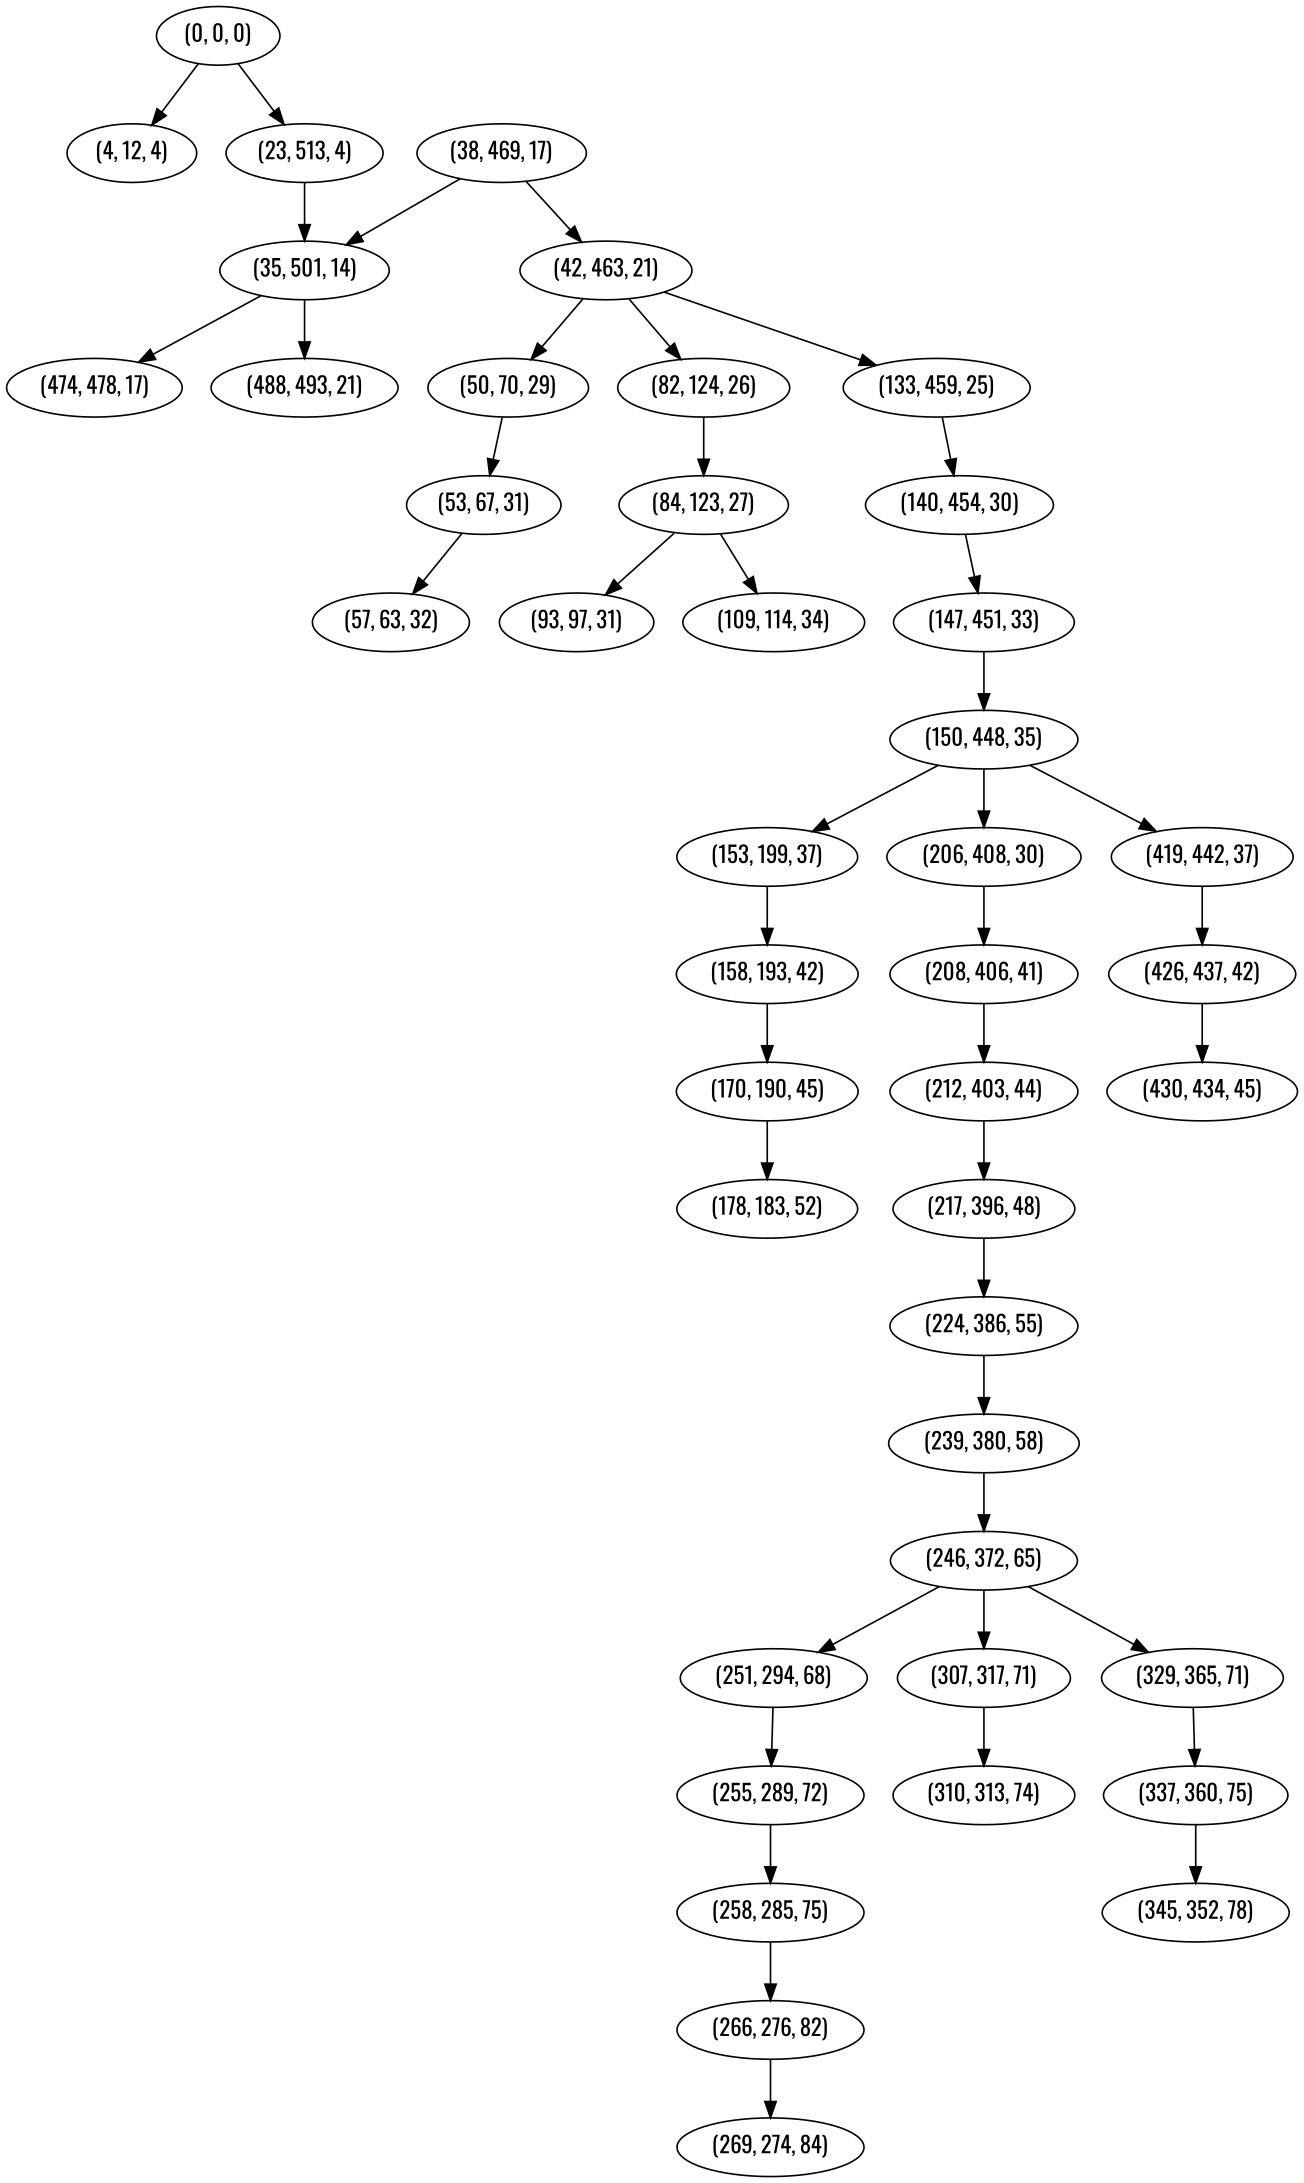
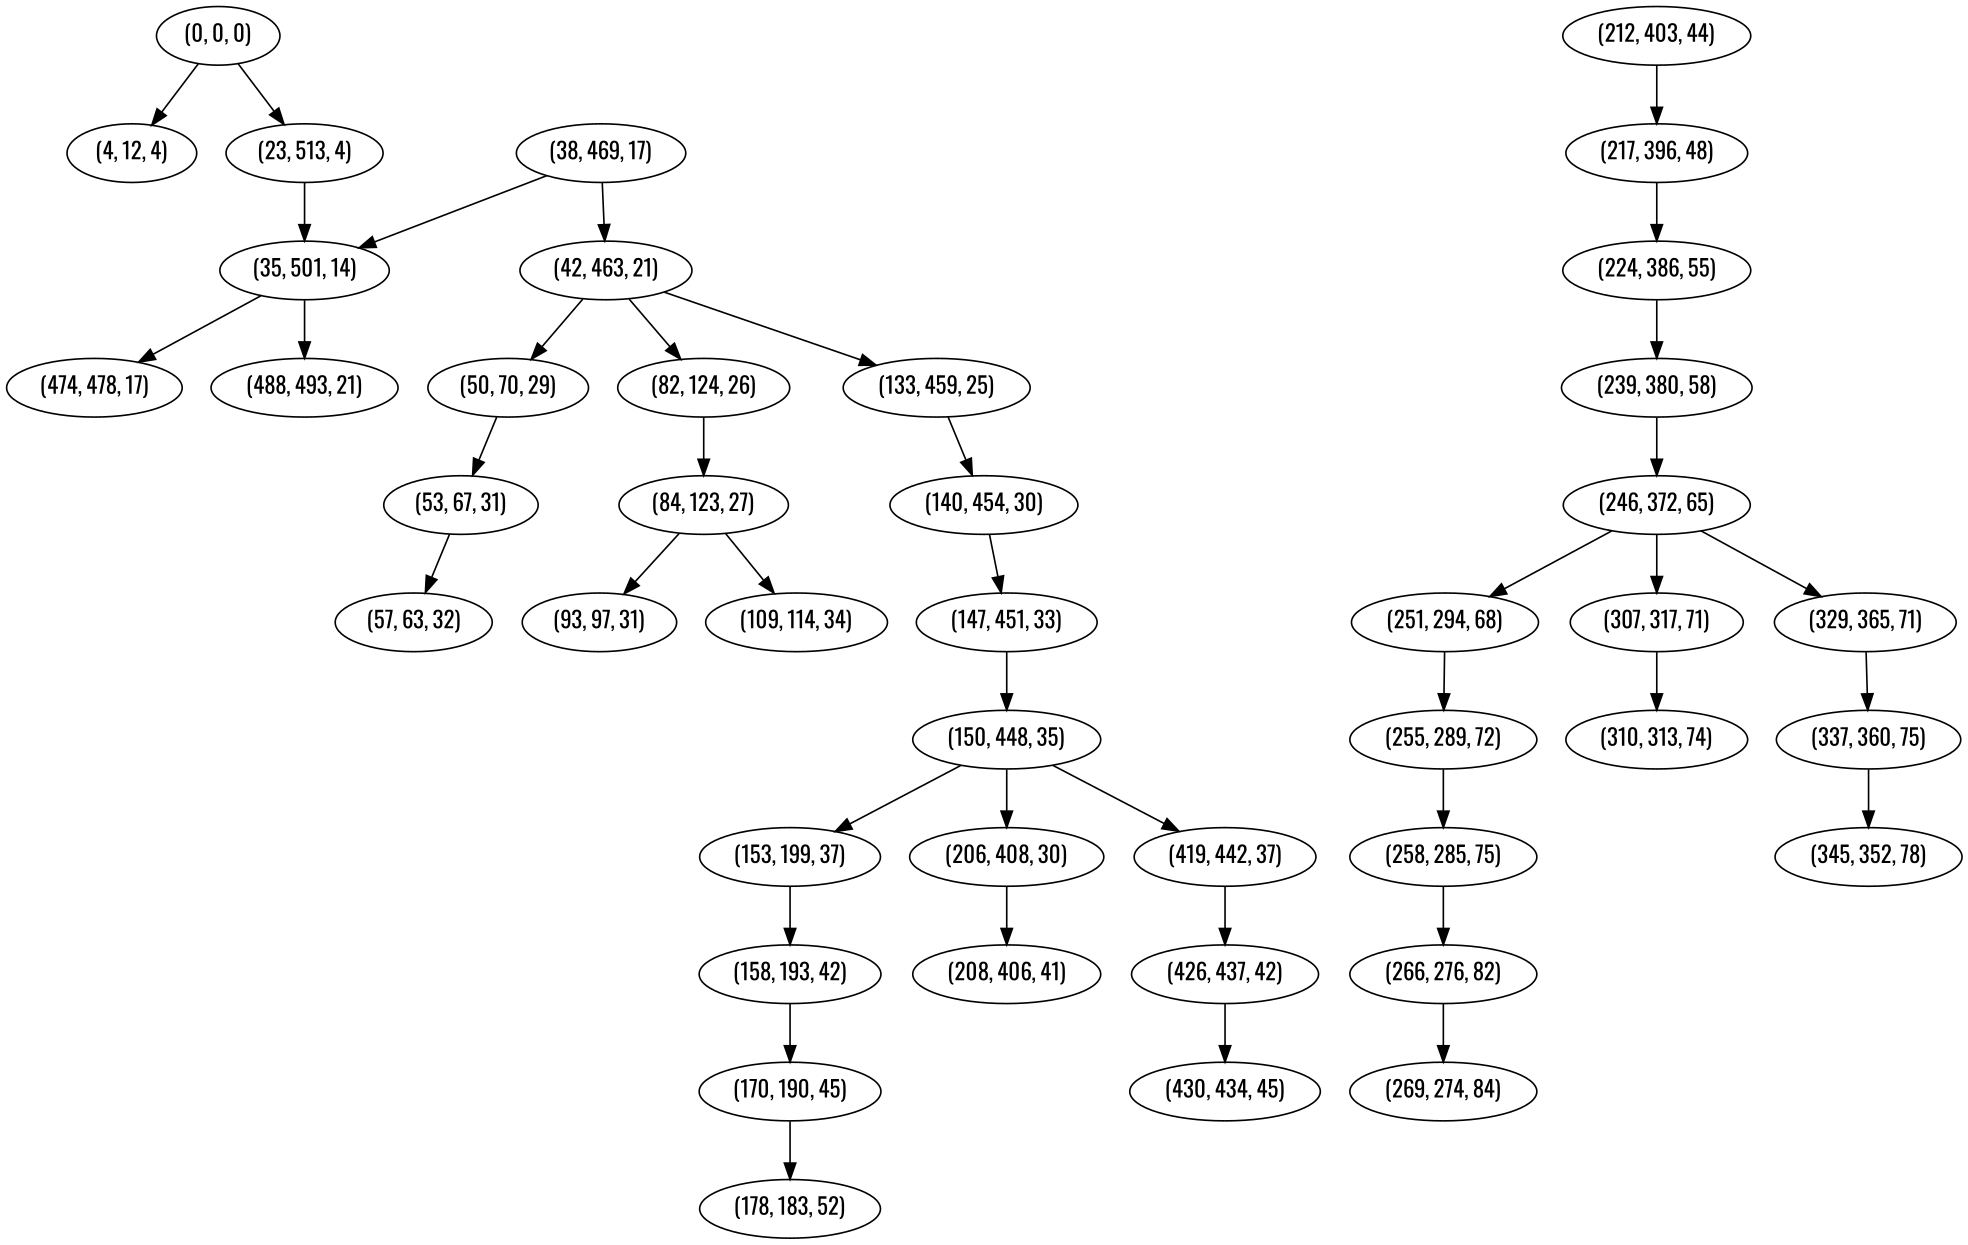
edge "(208, 406, 41)" -> "(212, 403, 44)": removed
